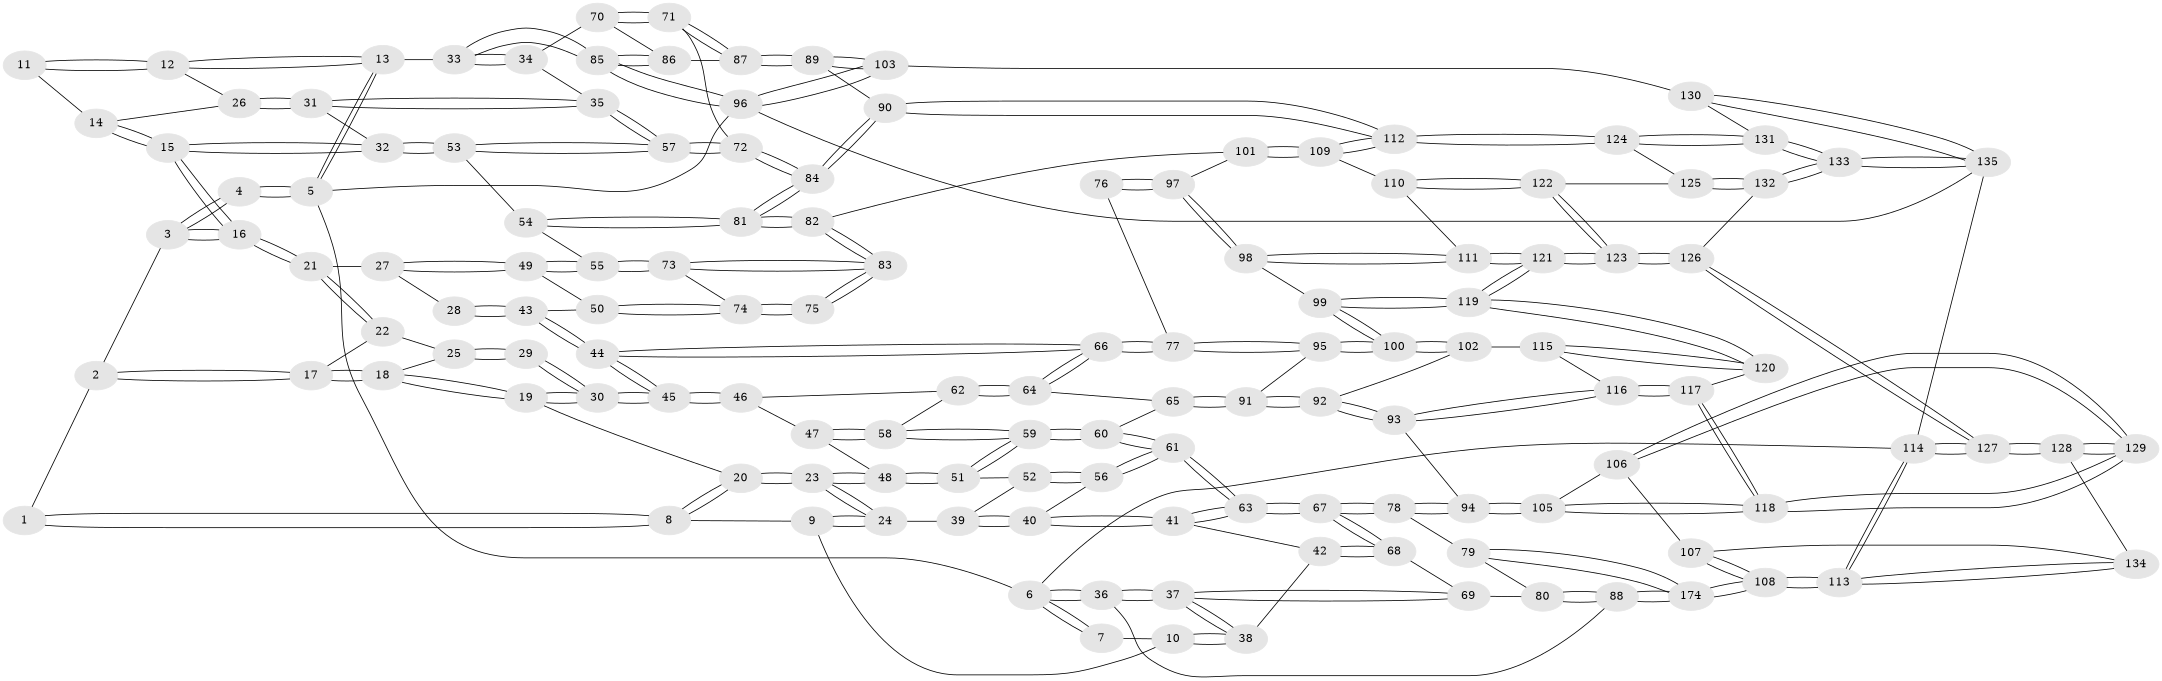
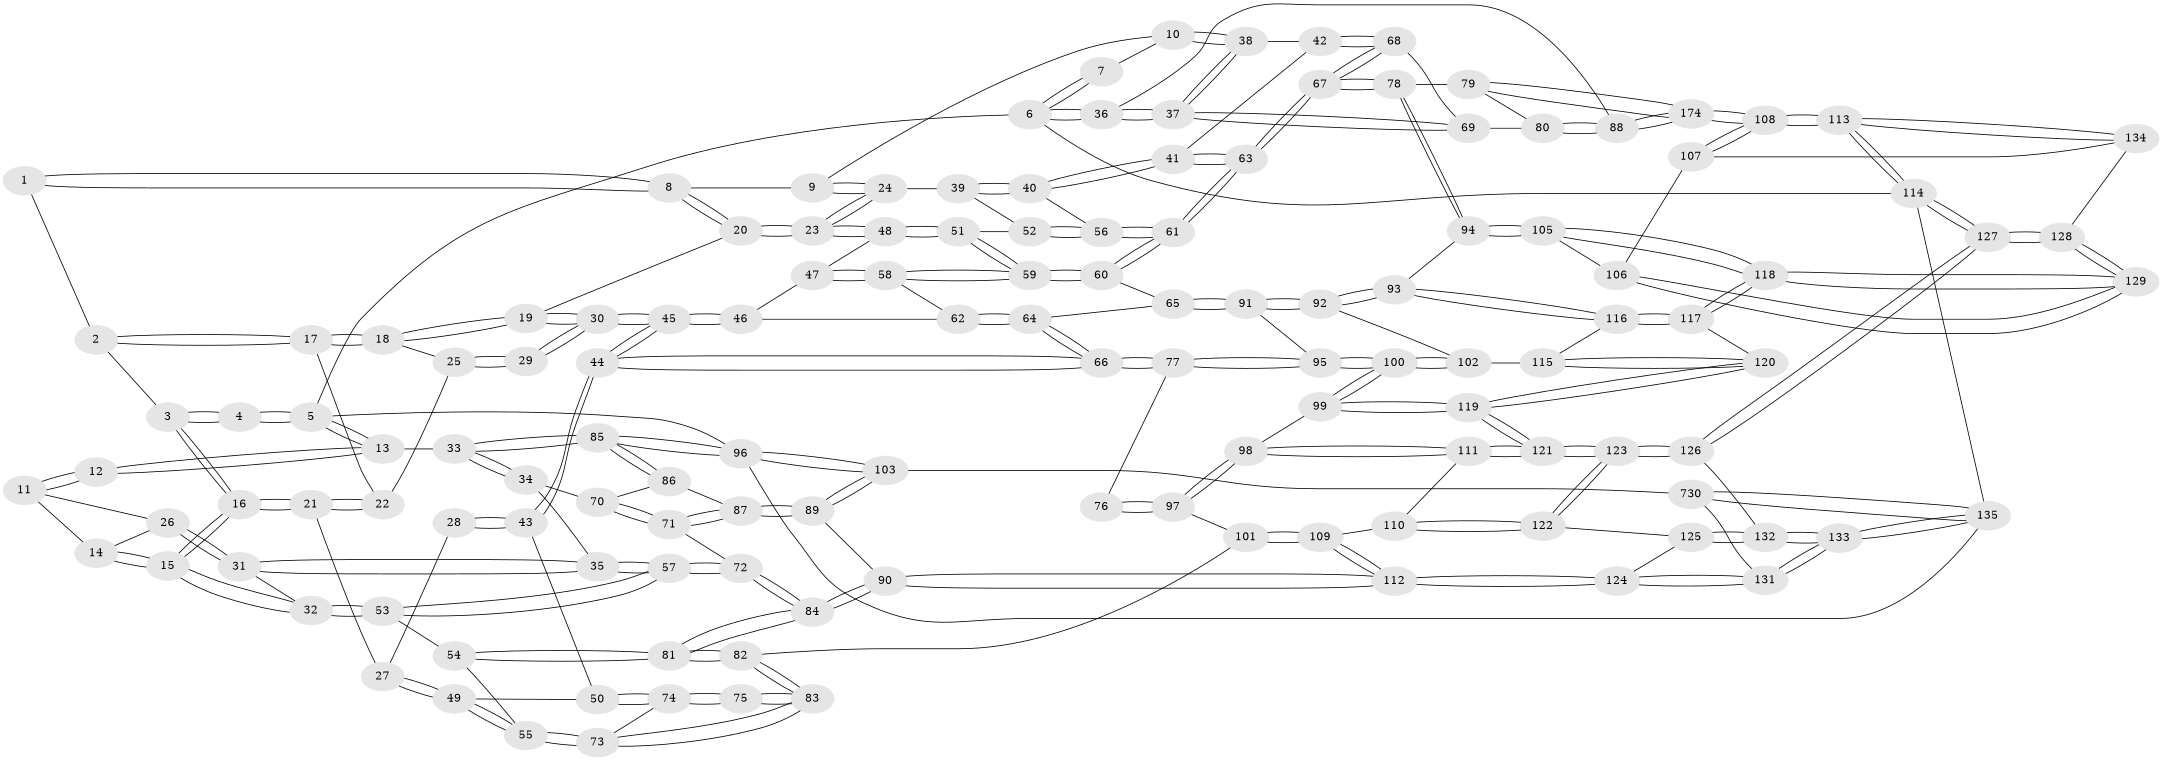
edge "12" -- "26": now "11" -- "26"
node "130": label "130" -> "730"
